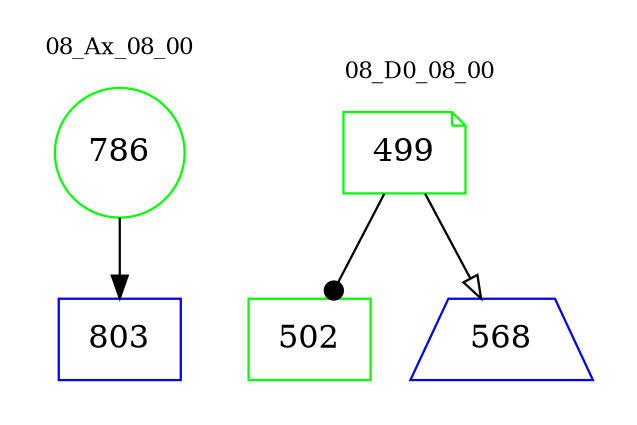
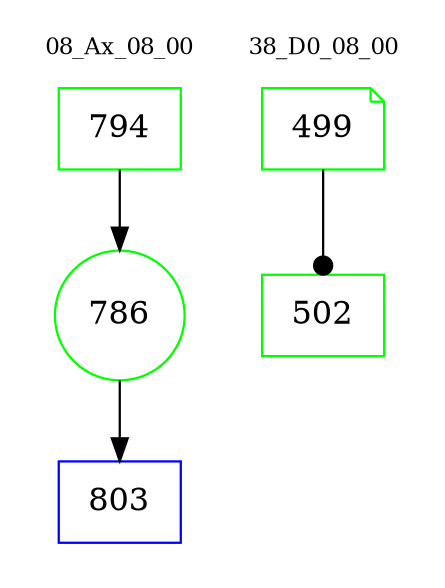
cluster "08_D0_08_00": label "08_D0_08_00" -> "38_D0_08_00"
node "794": added
node "568": removed
